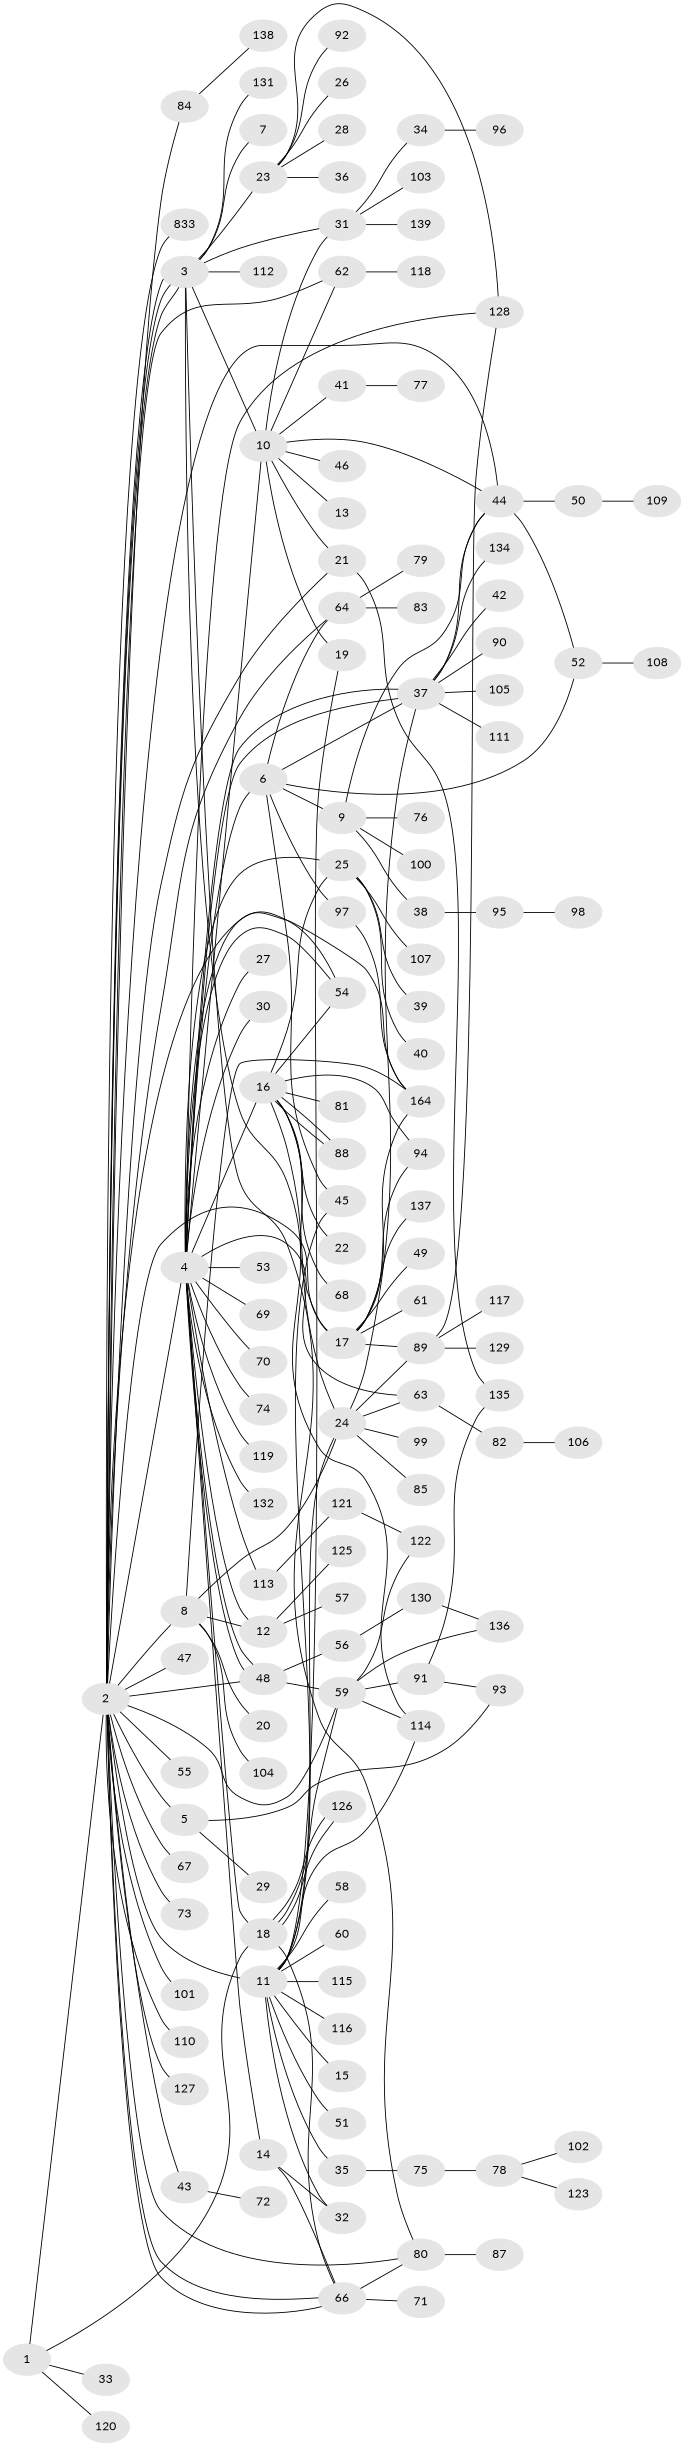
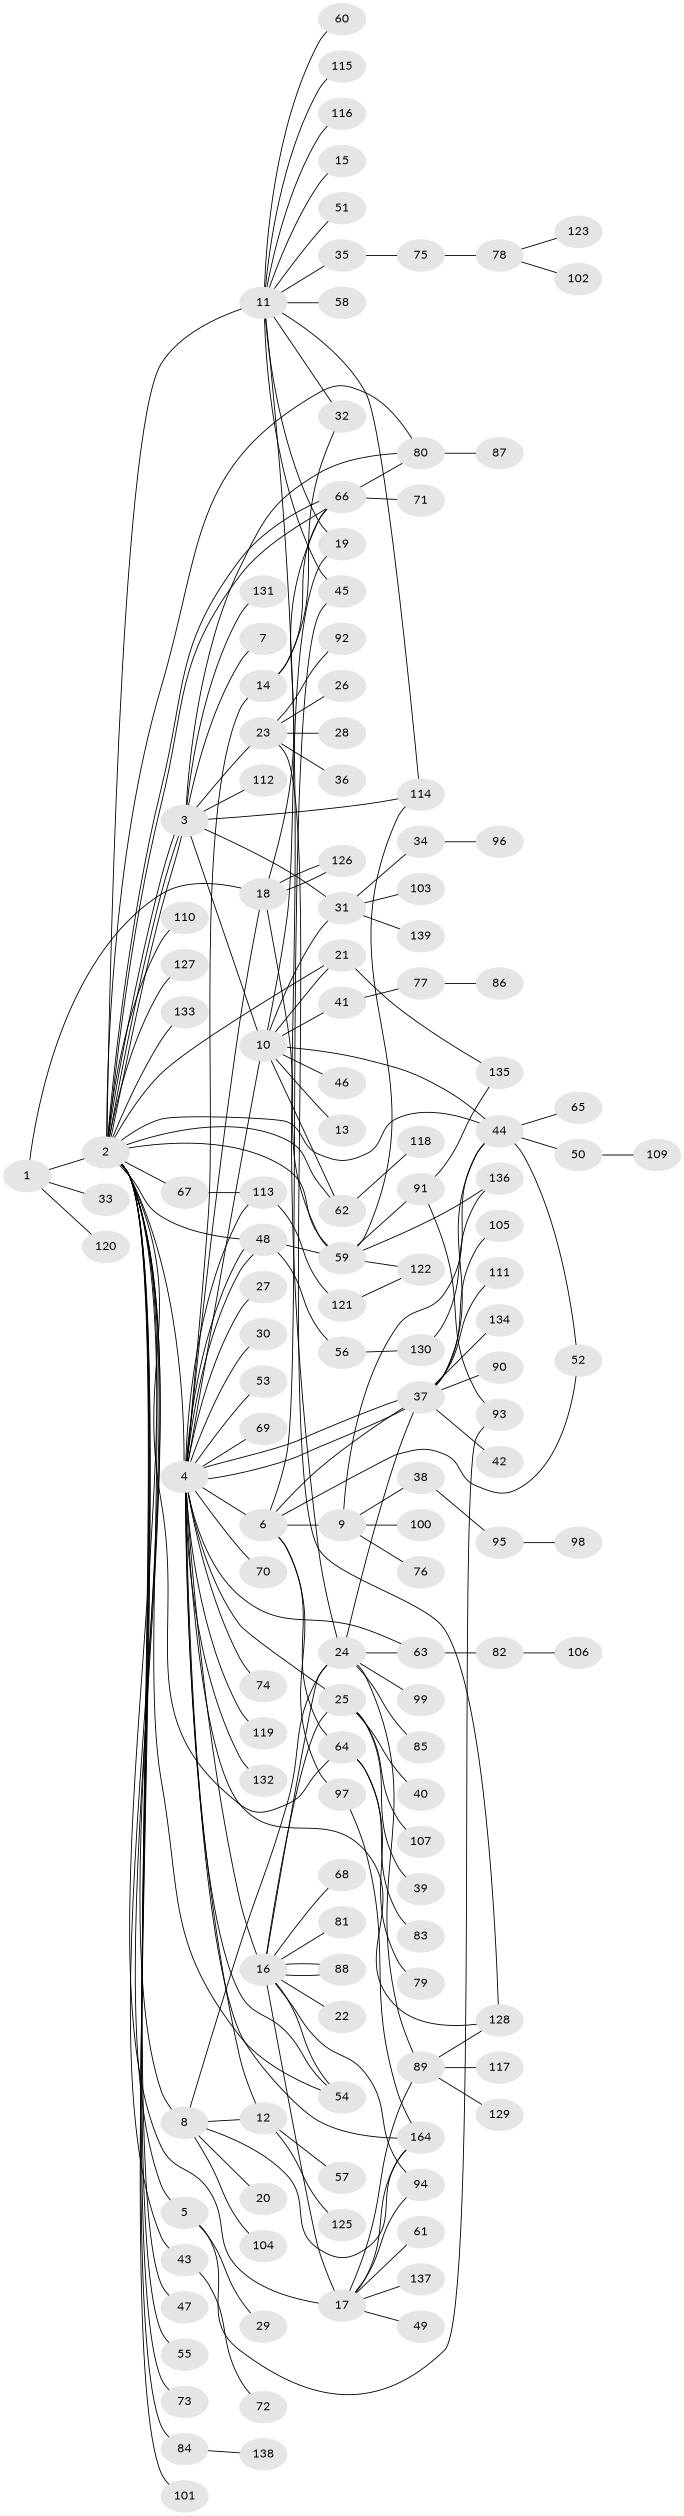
node "833": label "833" -> "133"
node "108": removed
node "86": added
node "65": added
edge "67" -- "113": added
